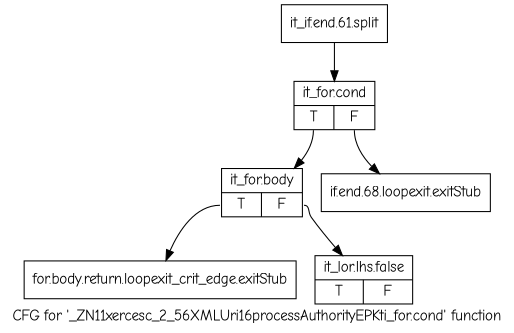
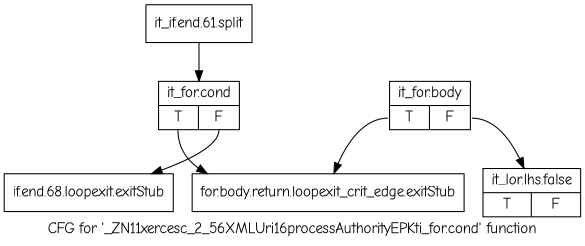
edge "it_for.cond" -> "it_for.body": now "it_for.cond" -> "for.body.return.loopexit_crit_edge.exitStub"
